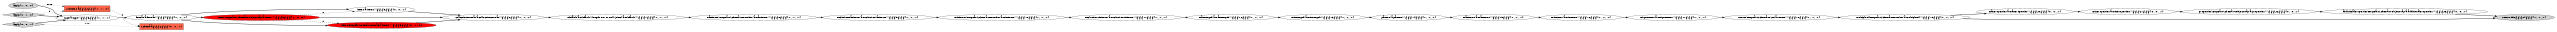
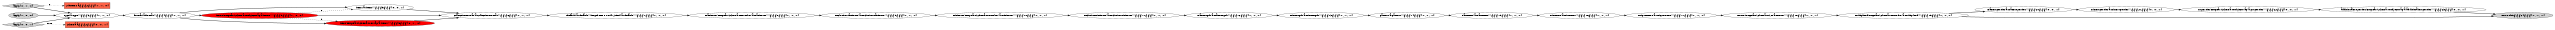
edge "apply['1', '0', '0']" -> "SubItems a@@@2@@@['1', '1', '0']": removed, label "true"
edge "SubItems a@@@2@@@['1', '1', '0']" -> "Schema a@@@2@@@['0', '0', '1']": removed, label "0"
